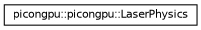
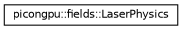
node "picongpu::picongpu::LaserPhysics": label "picongpu::picongpu::LaserPhysics" -> "picongpu::fields::LaserPhysics"
